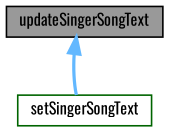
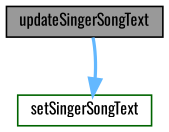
edge "setSingerSongText" -> "updateSingerSongText": reversed
